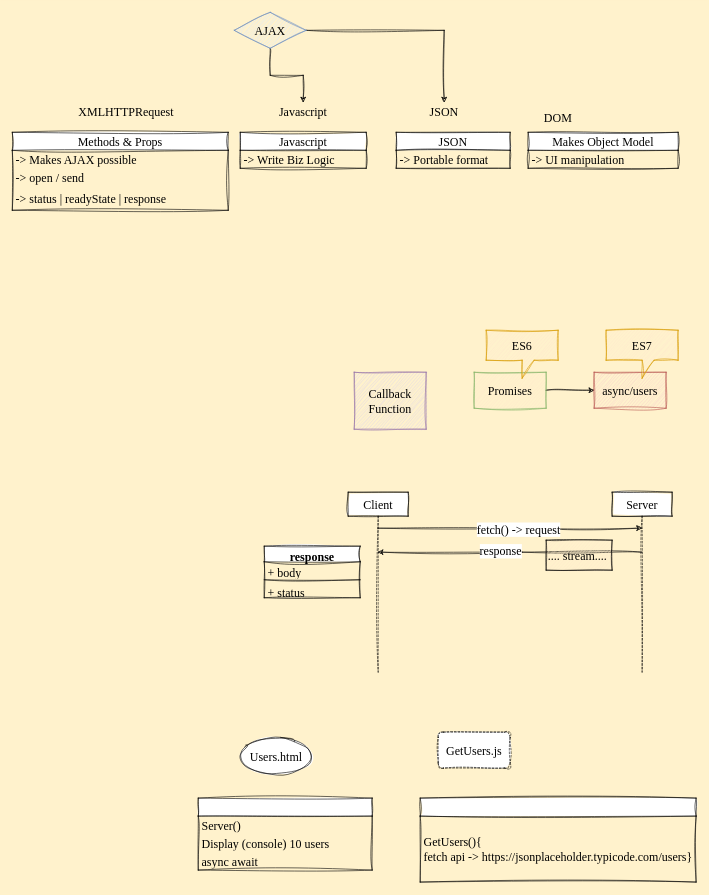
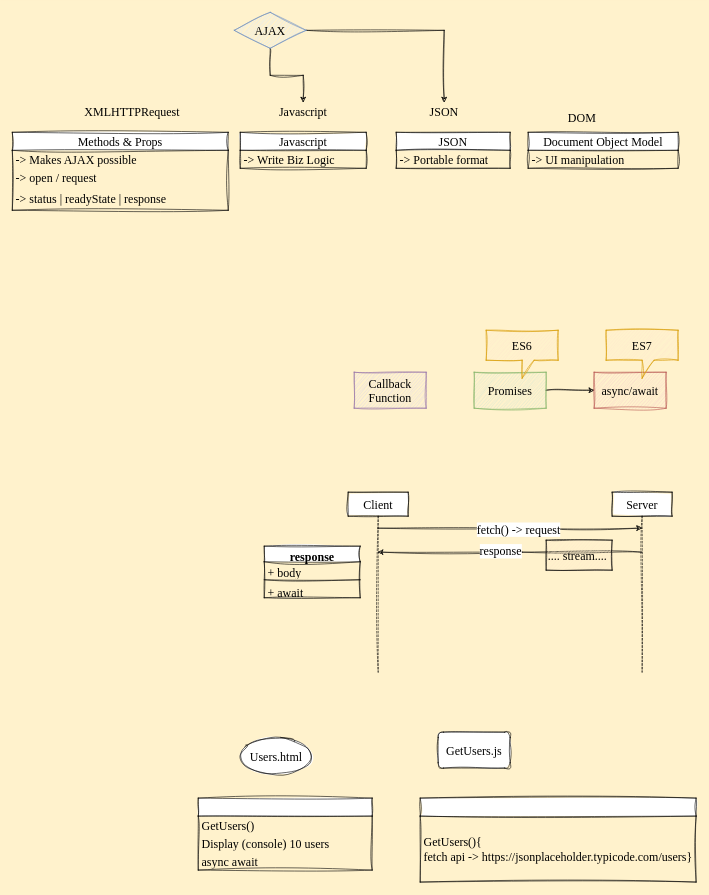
node "XMLHTTPRequest": moved (126, 111) -> (132, 111)
node "DOM": moved (558, 117) -> (582, 117)
node "Makes Object Model": label "Makes Object Model" -> "Document Object Model"
node "-> open / send": label "-> open / send" -> "-> open / request"
node "Promises": fillcolor #ffe6cc -> #d5e8d4
node "async/users": label "async/users" -> "async/await"
node "Callback Function": size 72x57 -> 72x36
node "+ status": label "+ status" -> "+ await"
node "GetUsers.js": style dashed -> solid
node "Server()": label "Server()" -> "GetUsers()"
